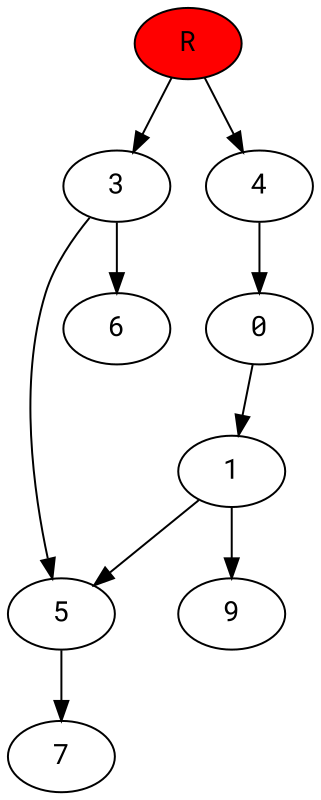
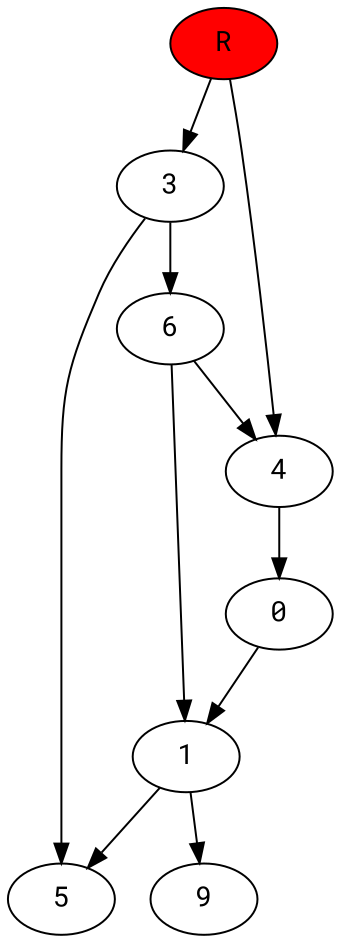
edge "6" -> "4": added
edge "6" -> "1": added
node "7": removed
